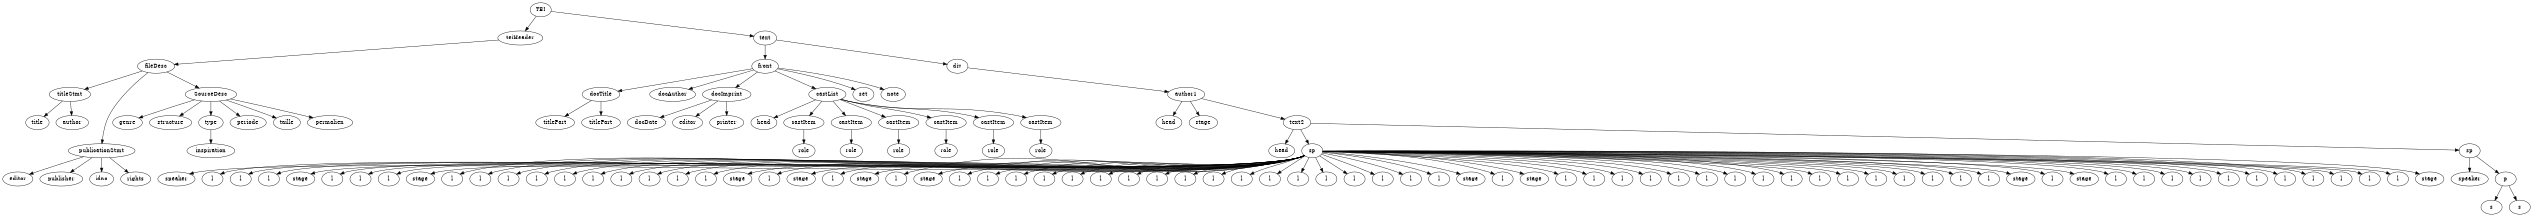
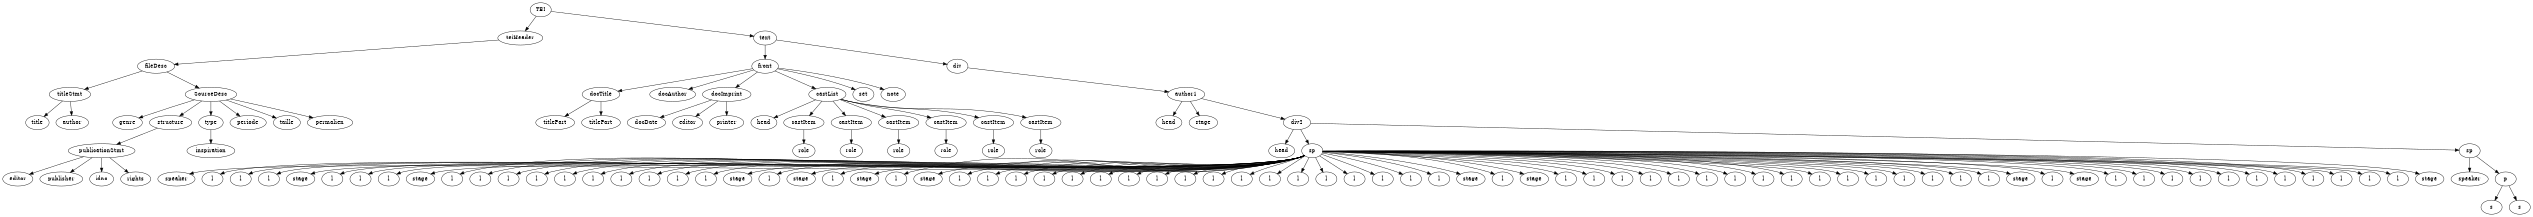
edge "fileDesc" -> "publicationStmt": now "structure" -> "publicationStmt"
node "text2": label "text2" -> "div2"
